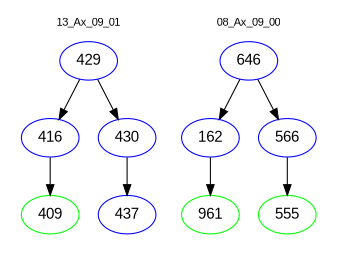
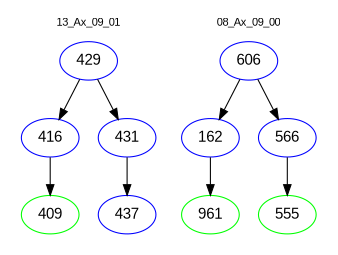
node "646": label "646" -> "606"
node "430": label "430" -> "431"
